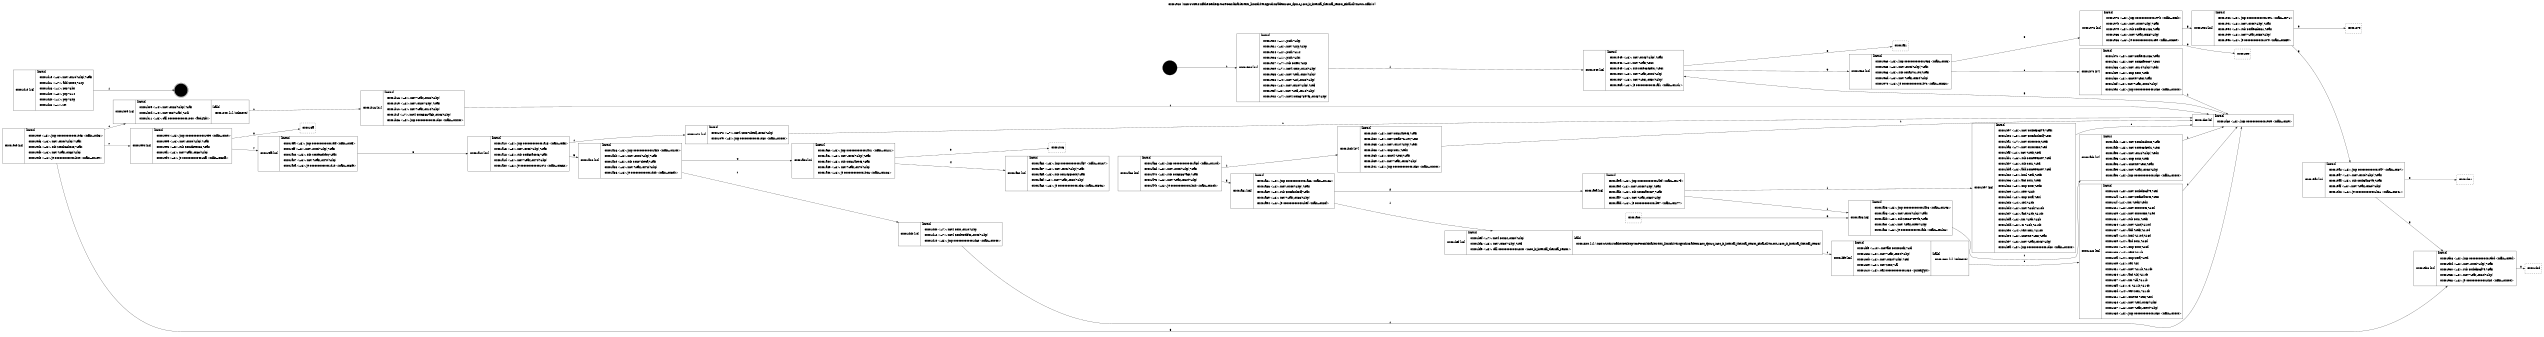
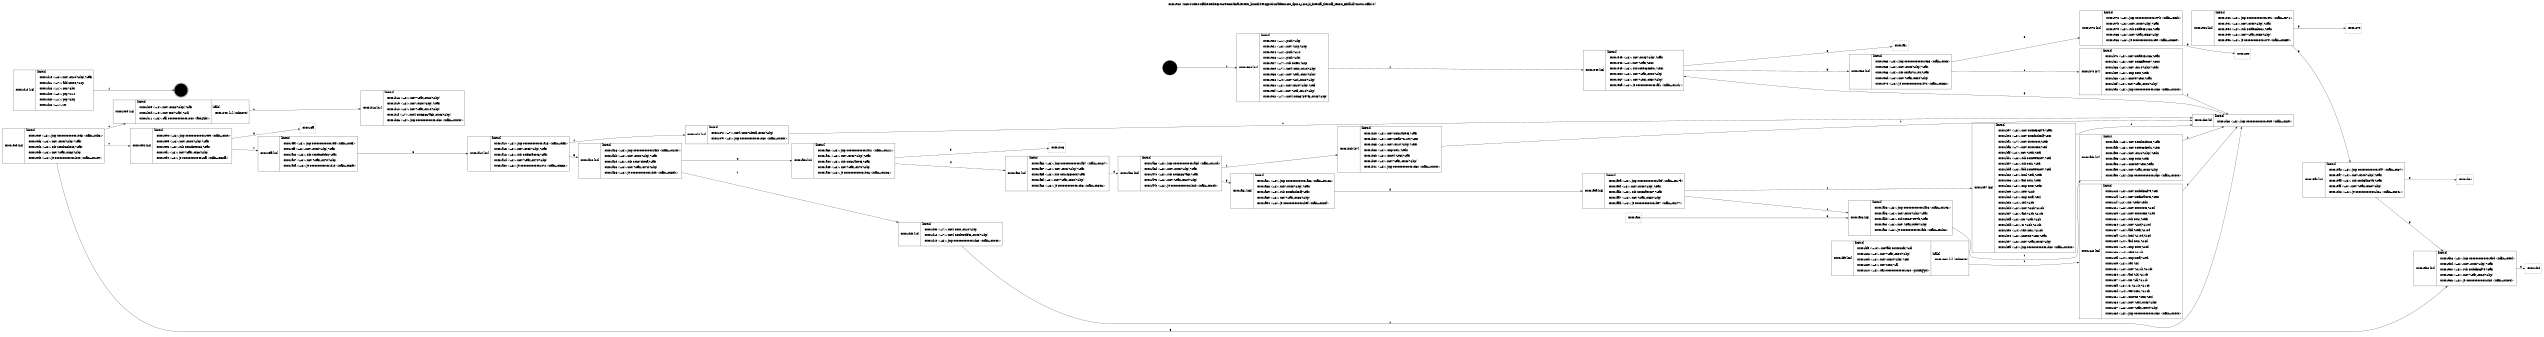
edge "0x401976 [22]" -> "0x40198c [22]": removed, label "8"
edge "0x401b16 [21]" -> "0x401d60 [5]": removed, label "1"
edge "0x401a52 [22]" -> "0x401a68 [25]": added, label "4"
node "0x401bef [15]": removed
